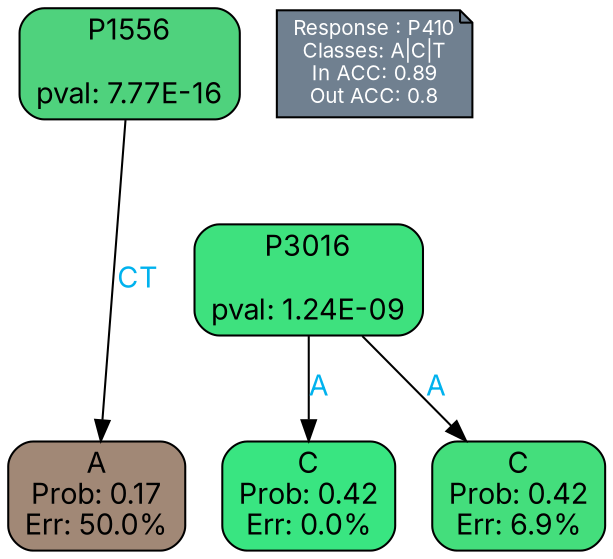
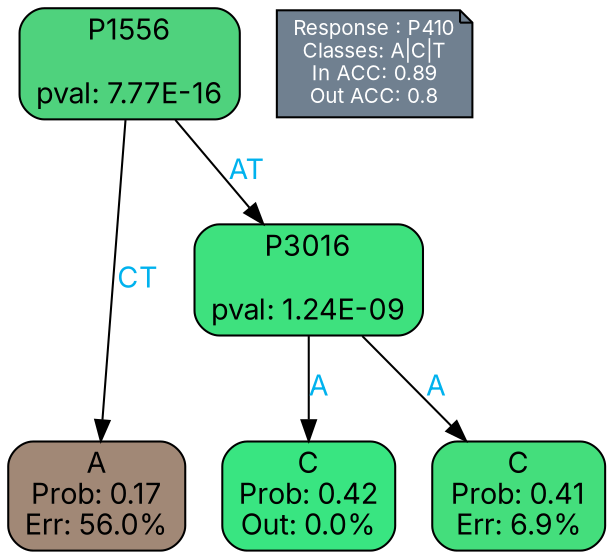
edge "P1556 pval: 7.77E-16" -> "P3016 pval: 1.24E-09": added, label "AT"
node "A Prob: 0.17 Err: 50.0%": label "A Prob: 0.17 Err: 50.0%" -> "A Prob: 0.17 Err: 56.0%"
node "C Prob: 0.42 Err: 0.0%": label "C Prob: 0.42 Err: 0.0%" -> "C Prob: 0.42 Out: 0.0%"
node "C Prob: 0.42 Err: 6.9%": label "C Prob: 0.42 Err: 6.9%" -> "C Prob: 0.41 Err: 6.9%"
